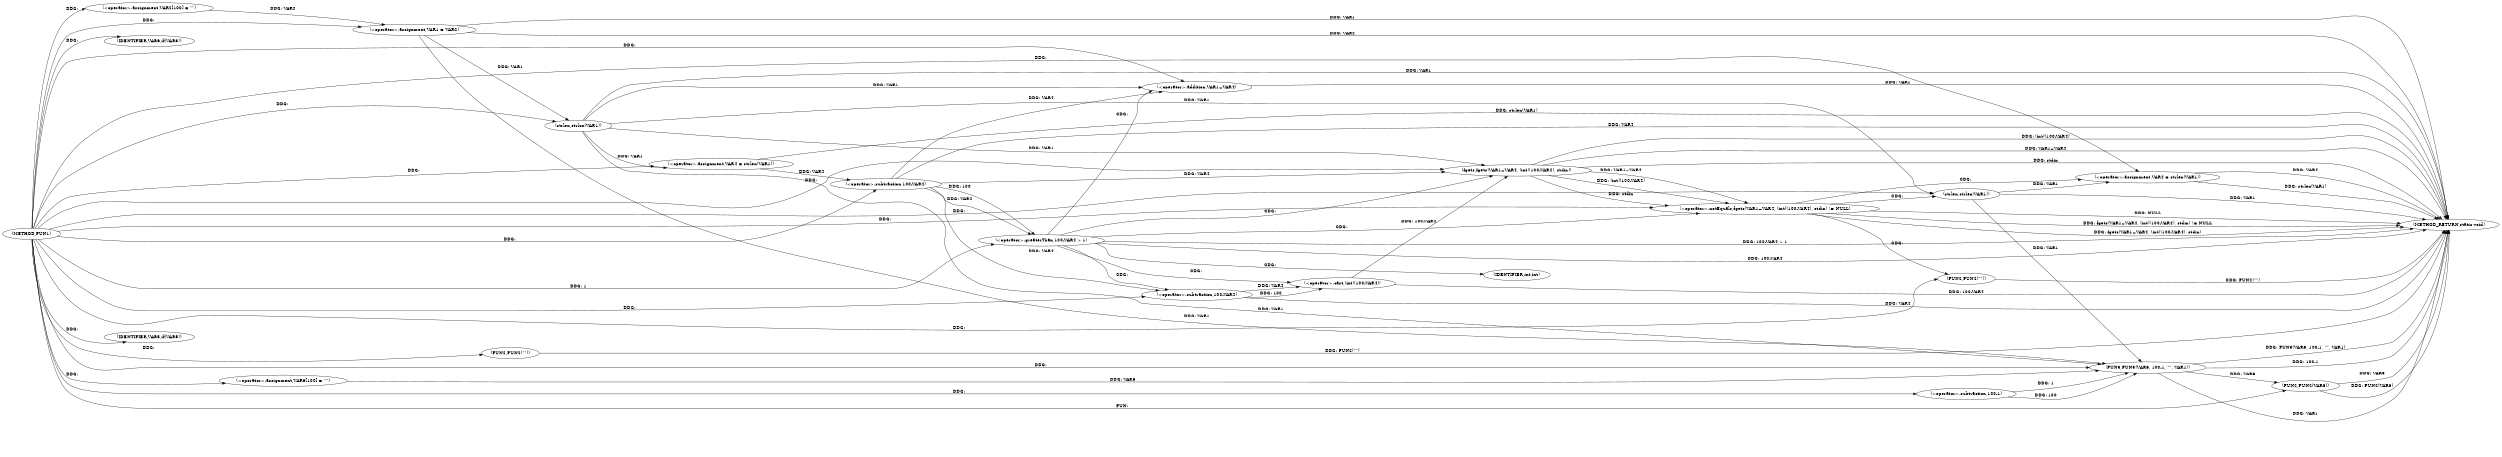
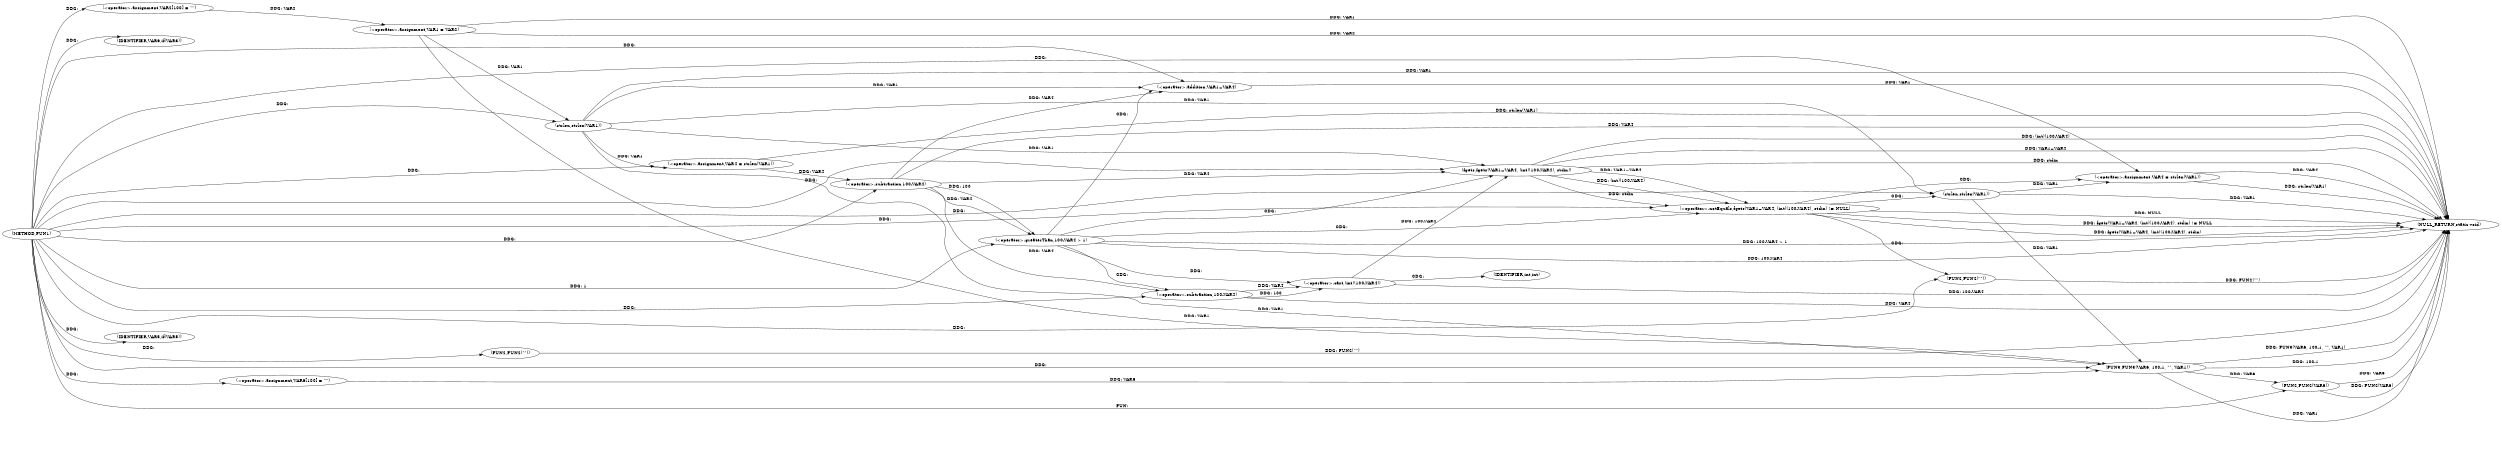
edge "(METHOD,FUN1)" -> "(<operator>.assignment,VAR1 = VAR2)": removed, label "DDG:"
node "(METHOD_RETURN,static void)": label "(METHOD_RETURN,static void)" -> "(NULL_RETURN,static void)"
edge "(<operator>.greaterThan,100-VAR4 > 1)" -> "(IDENTIFIER,int,int)": now "(<operator>.cast,(int)(100-VAR4))" -> "(IDENTIFIER,int,int)"
edge "(<operator>.greaterThan,100-VAR4 > 1)" -> "(<operator>.cast,(int)(100-VAR4))": label "CDG: " -> "DDG: "
node "(<operator>.subtraction,100-1)": removed
